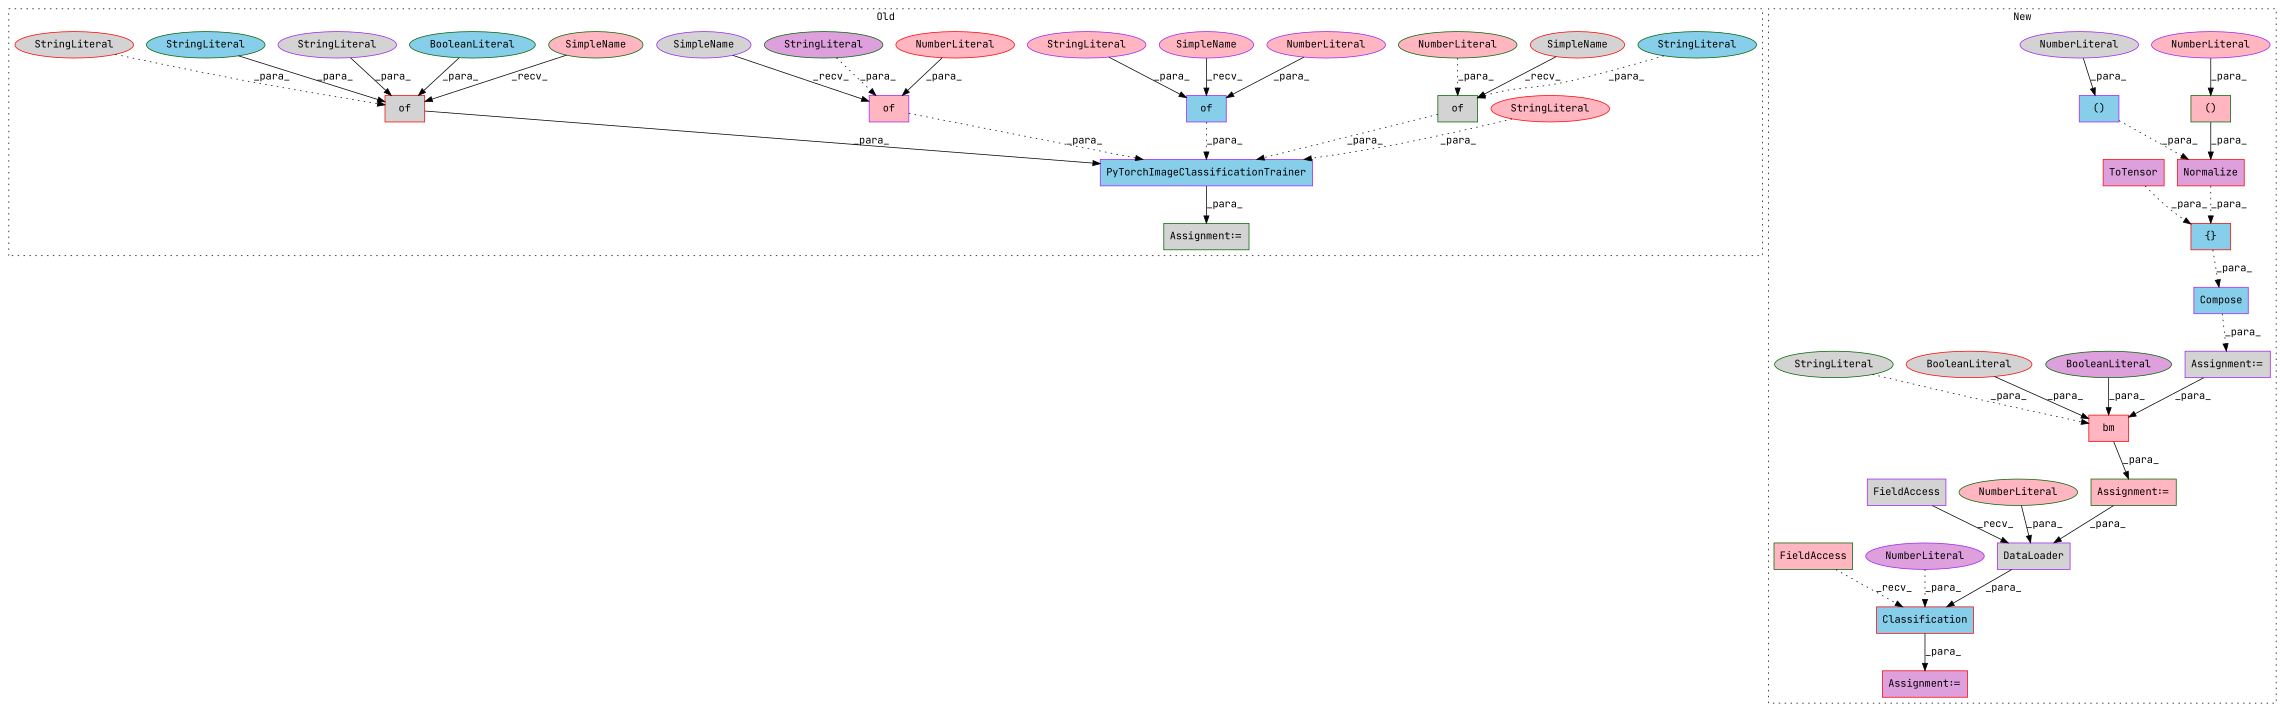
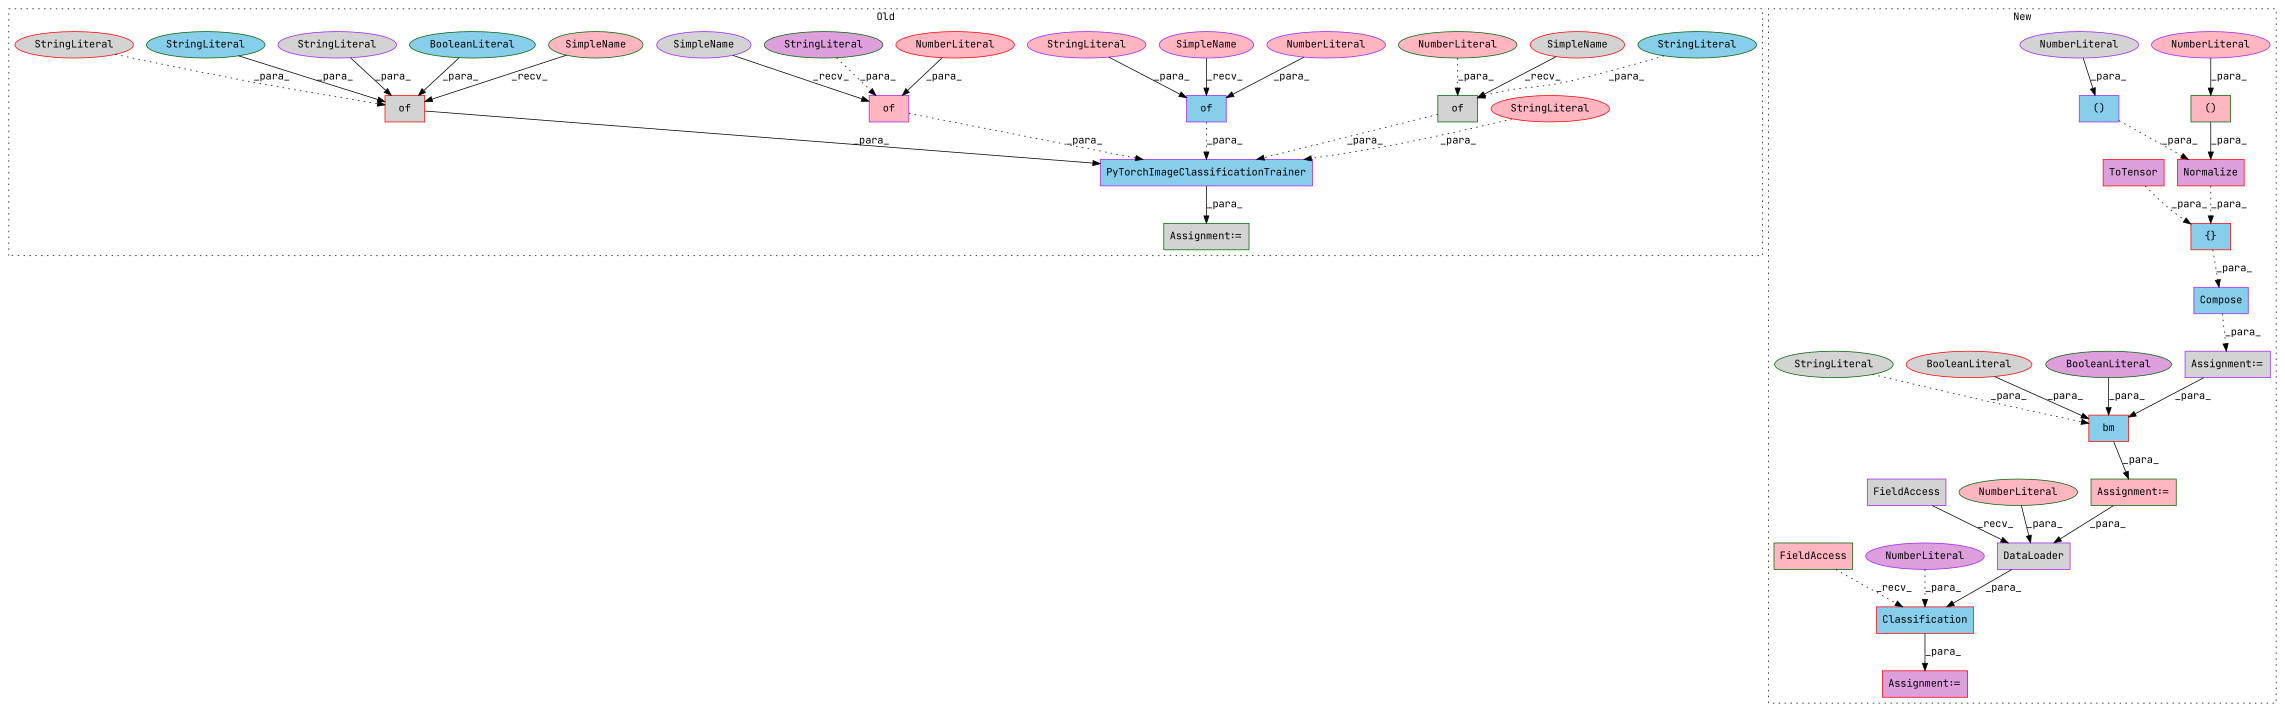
node "bm": fillcolor lightpink -> skyblue
